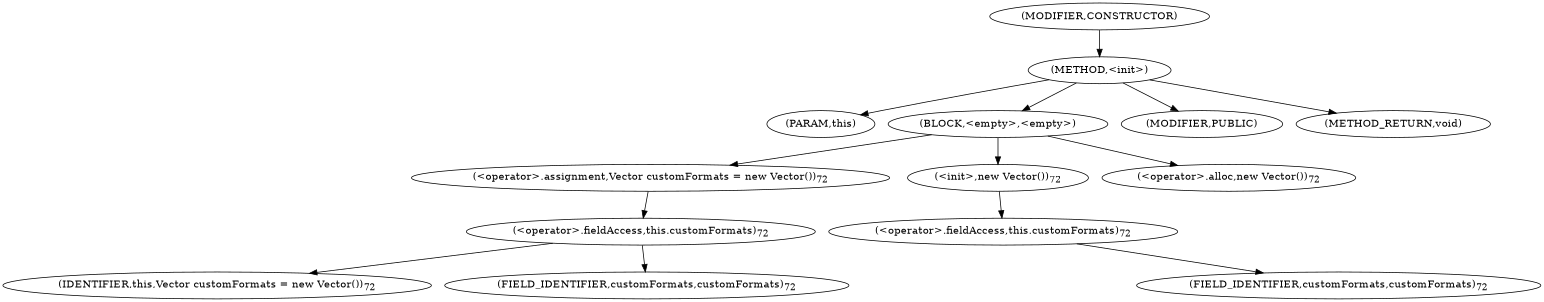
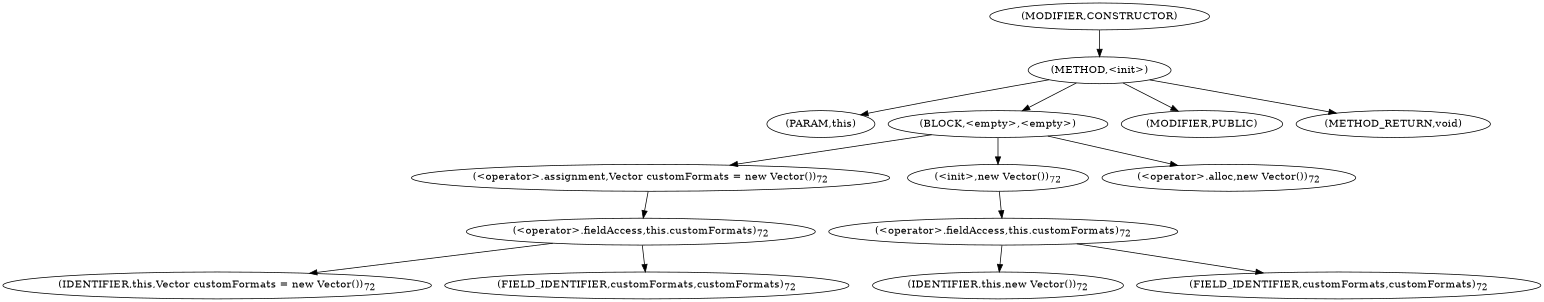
node "(IDENTIFIER,this,new Vector())": added
